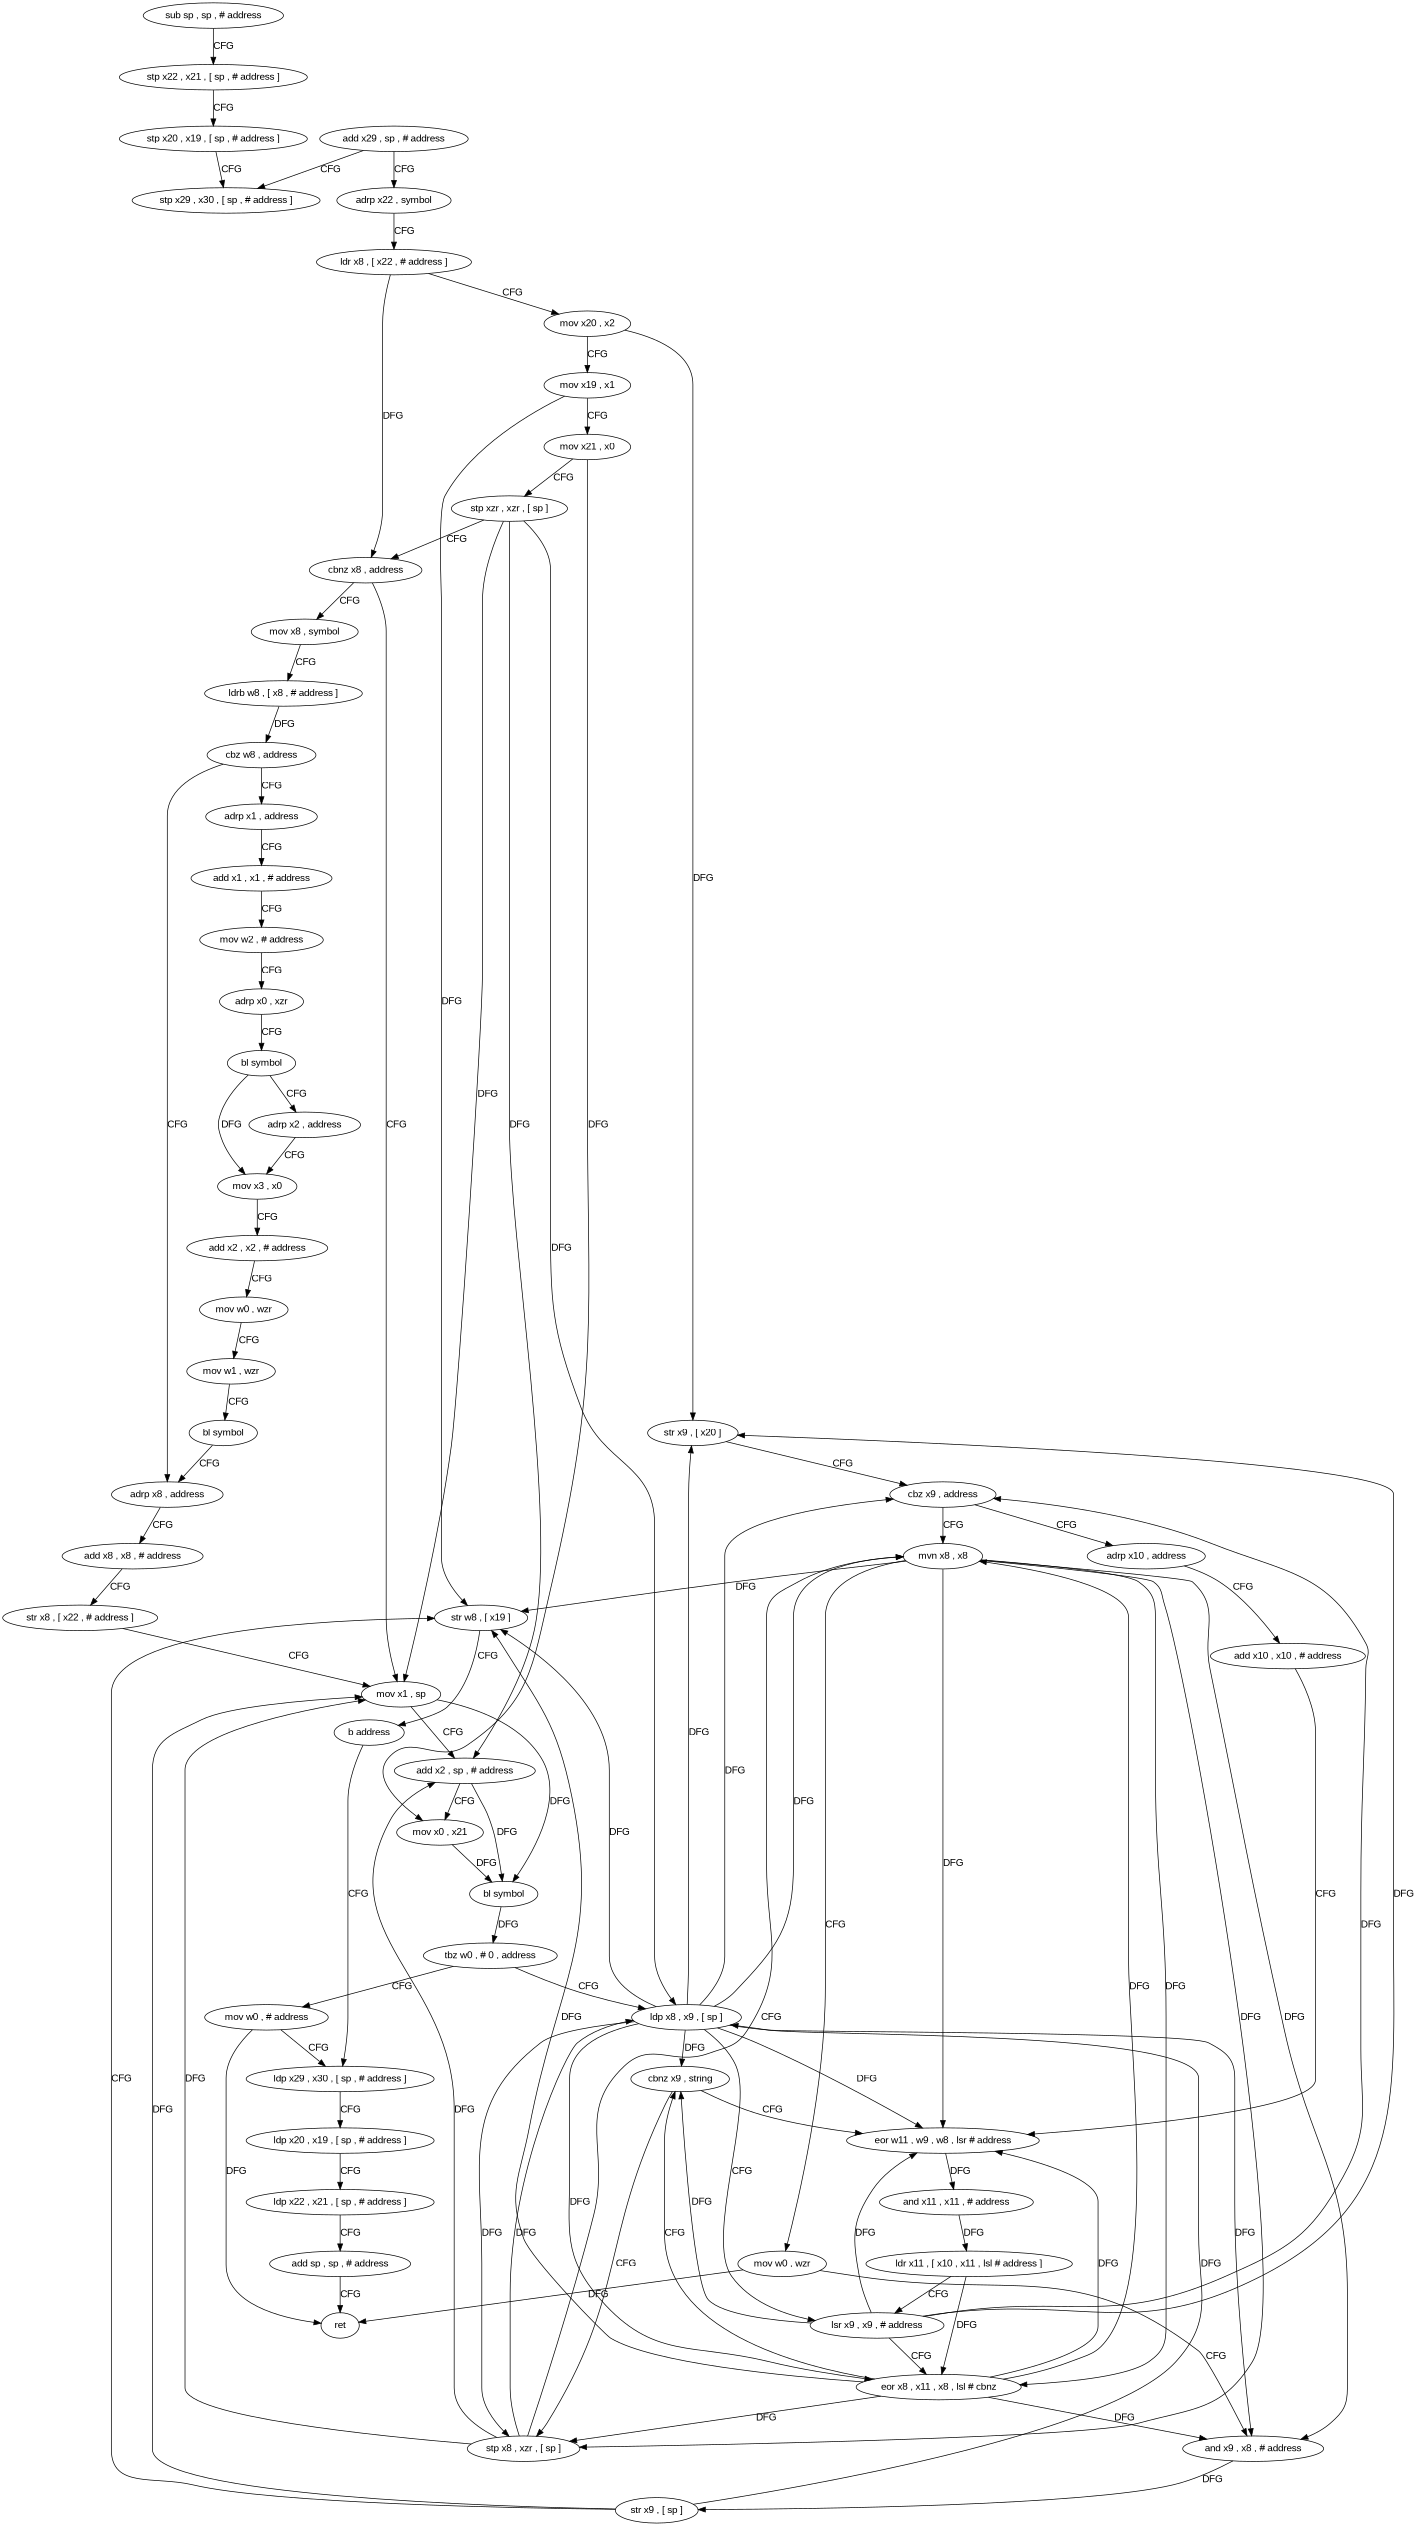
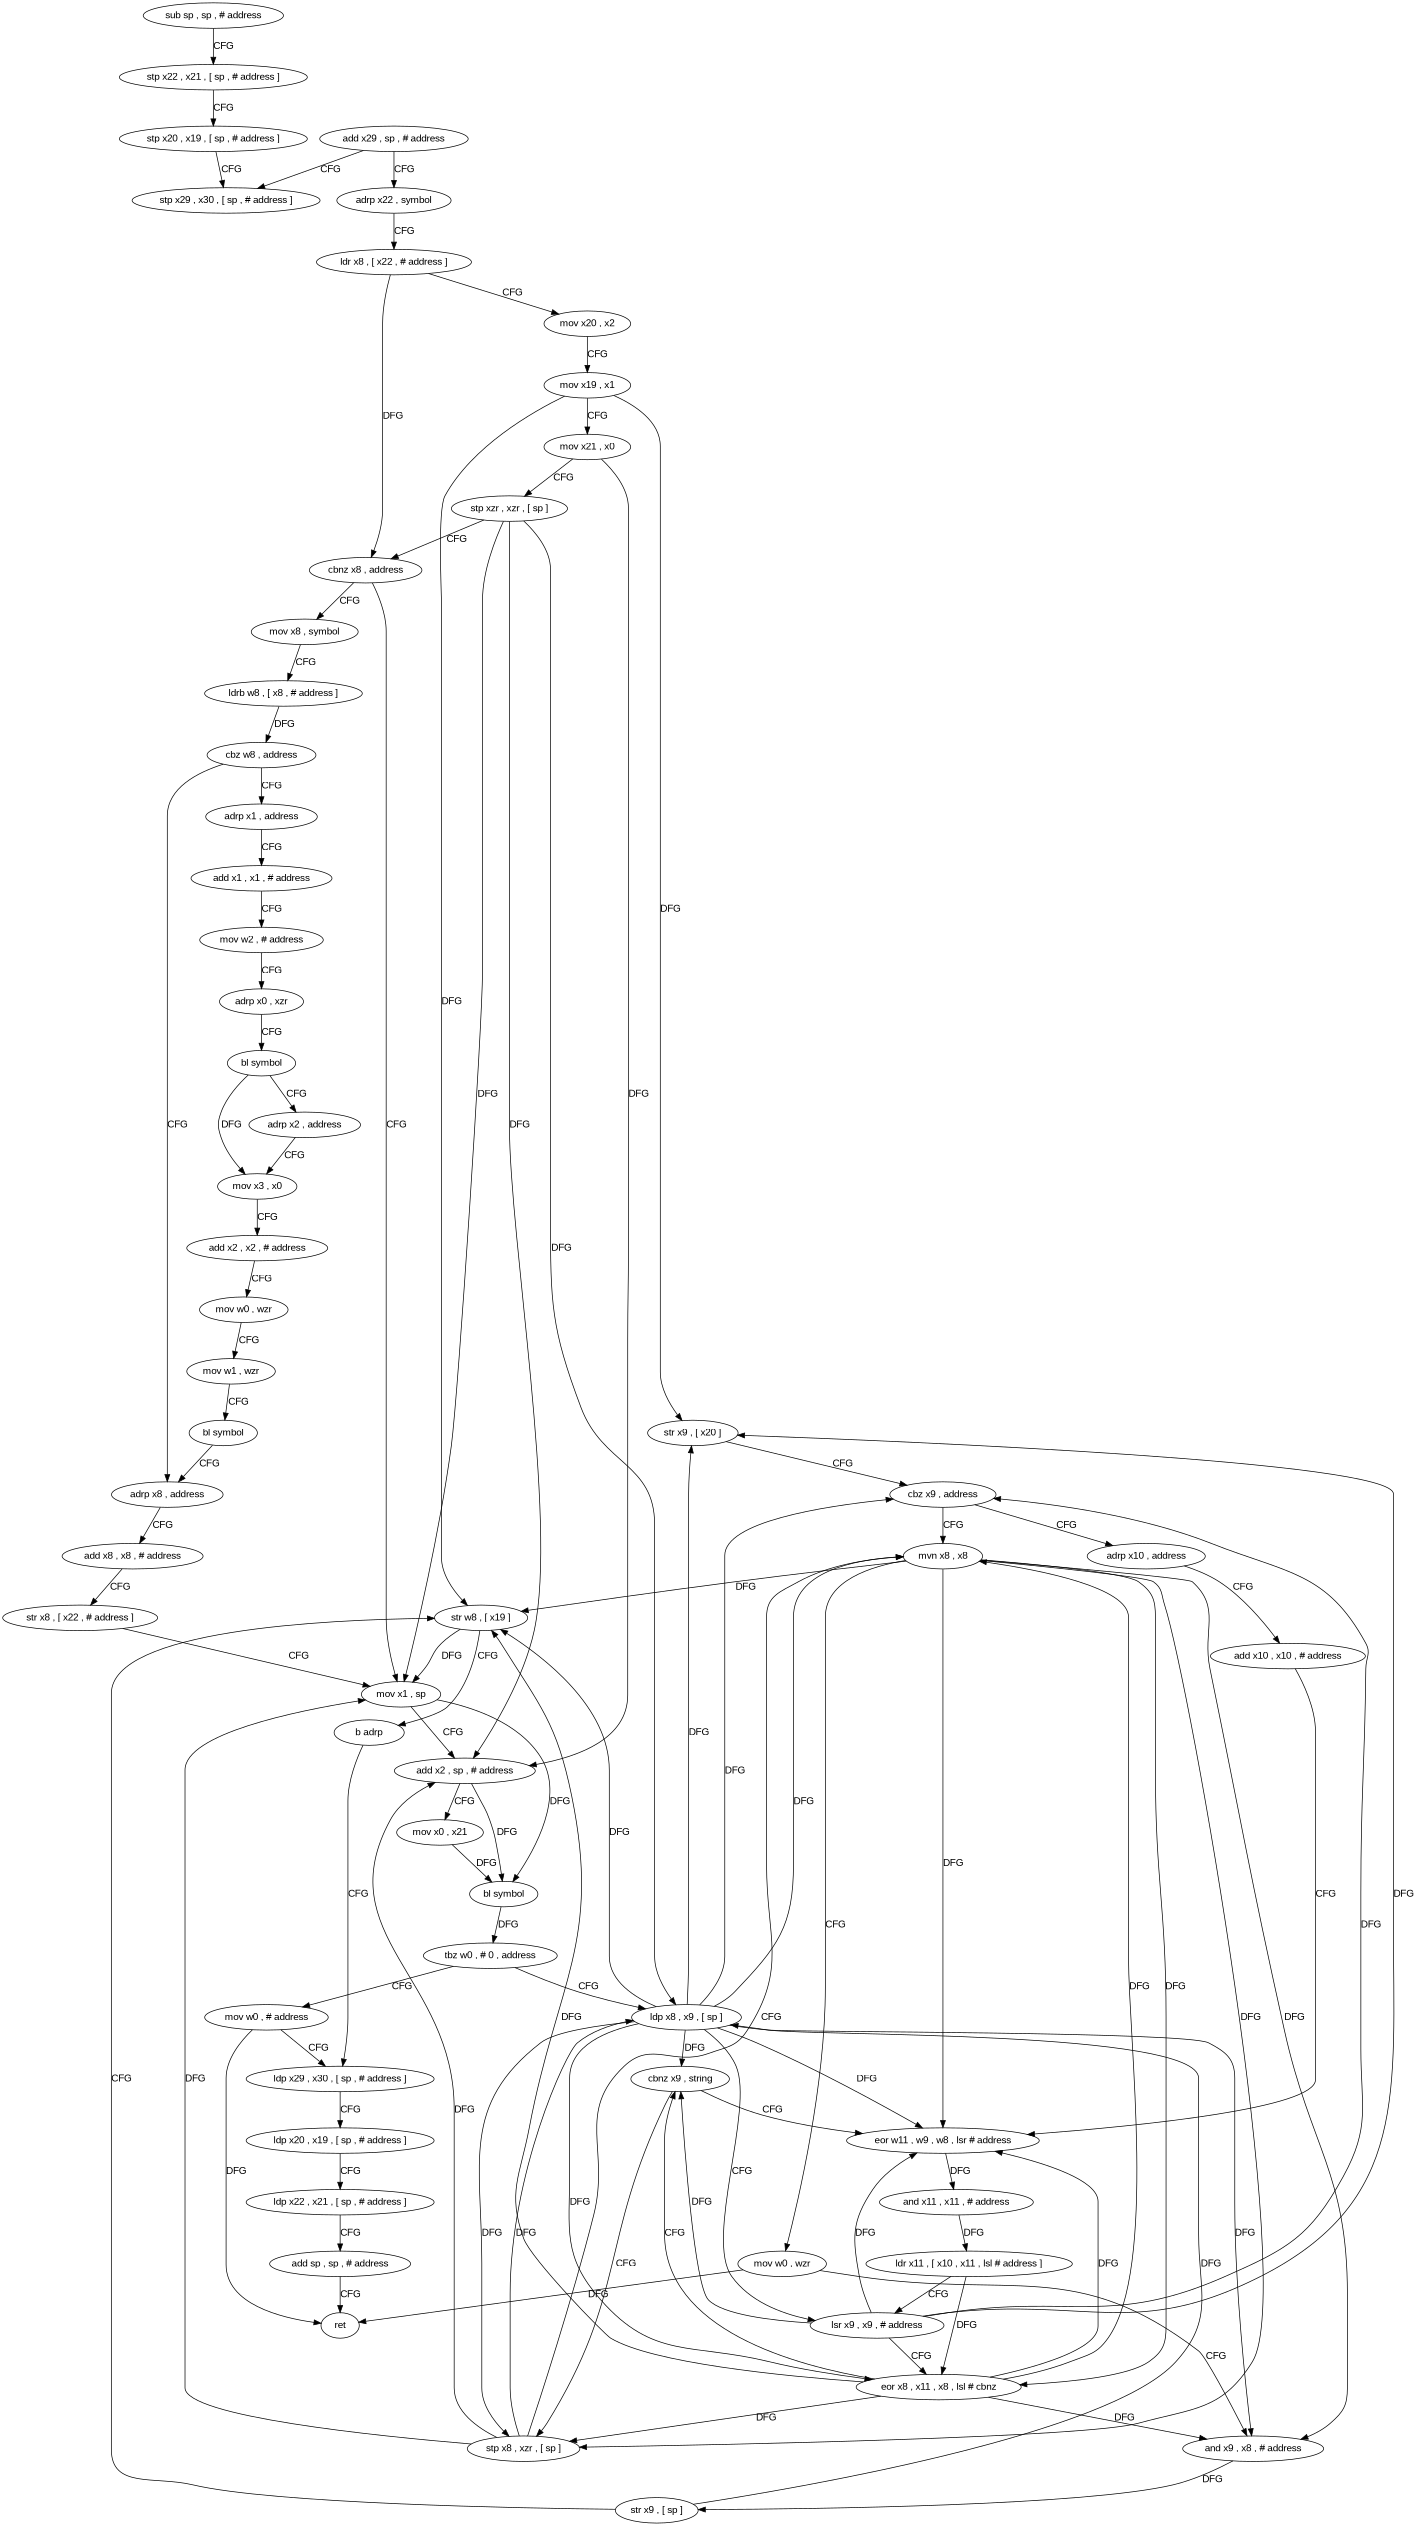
edge "mov x20 , x2" -> "str x9 , [ x20 ]": now "mov x19 , x1" -> "str x9 , [ x20 ]"
edge "mov x21 , x0" -> "mov x0 , x21": now "mov x21 , x0" -> "add x2 , sp , # address"
node "b address": label "b address" -> "b adrp"
edge "str x9 , [ sp ]" -> "mov x1 , sp": now "str w8 , [ x19 ]" -> "mov x1 , sp"
